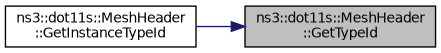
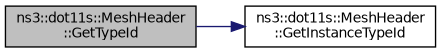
edge "ns3::dot11s::MeshHeader ::GetInstanceTypeId" -> "ns3::dot11s::MeshHeader ::GetTypeId": reversed
